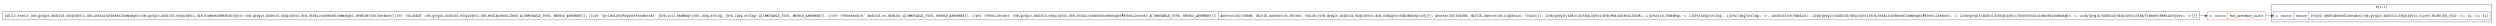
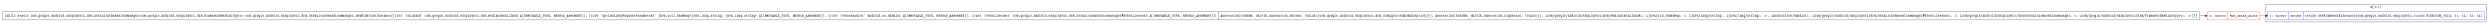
node "0: 0x0000": text "MTH_ARGUMENT_BLOCK" -> "MTH_ENTER_BLOCK"
